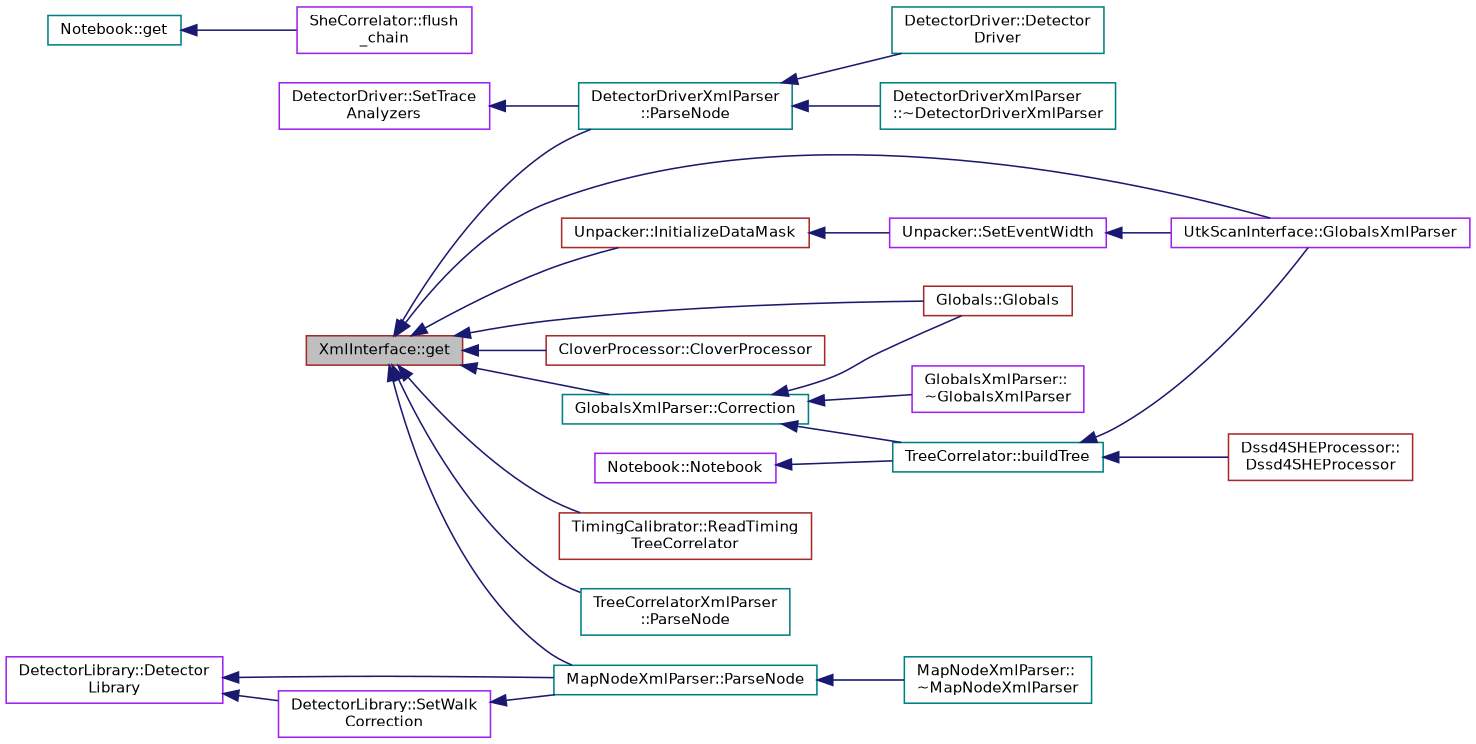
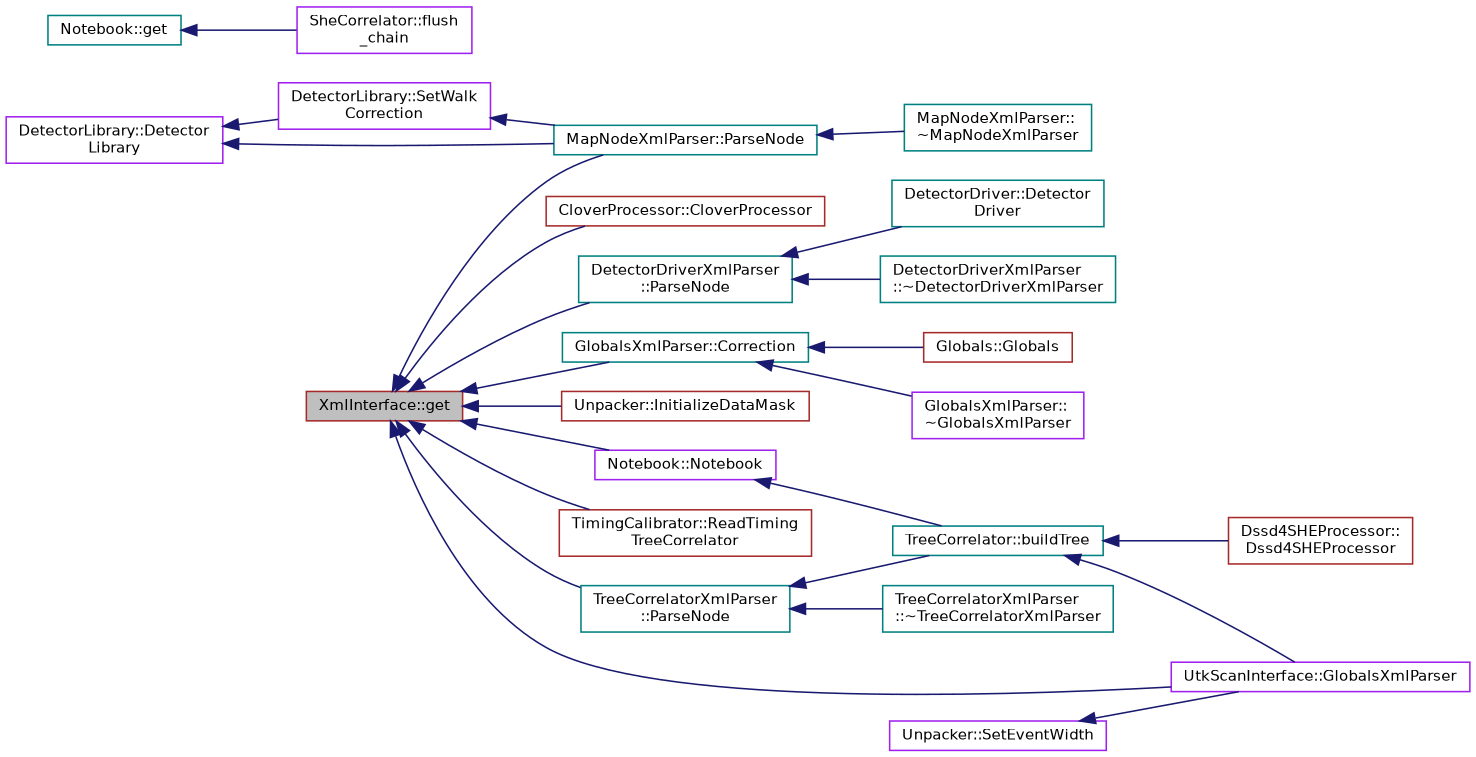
node "DetectorDriver::SetTrace Analyzers": removed
edge "Unpacker::SetEventWidth" -> "Unpacker::InitializeDataMask": removed
edge "Globals::Globals" -> "XmlInterface::get": now "Notebook::Notebook" -> "XmlInterface::get"
edge "TreeCorrelator::buildTree" -> "GlobalsXmlParser::Correction": now "TreeCorrelator::buildTree" -> "TreeCorrelatorXmlParser ::ParseNode"
node "TreeCorrelatorXmlParser ::~TreeCorrelatorXmlParser": added
